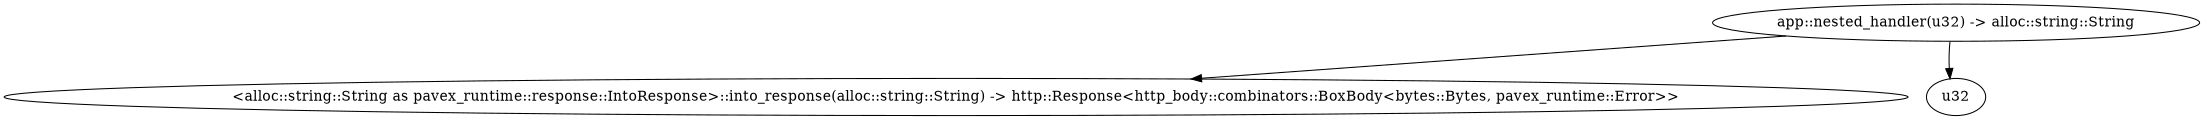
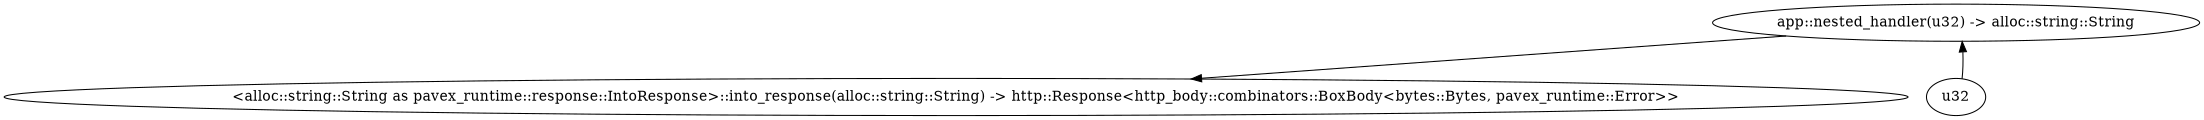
edge "app::nested_handler(u32) -> alloc::string::String" -> "u32": reversed
